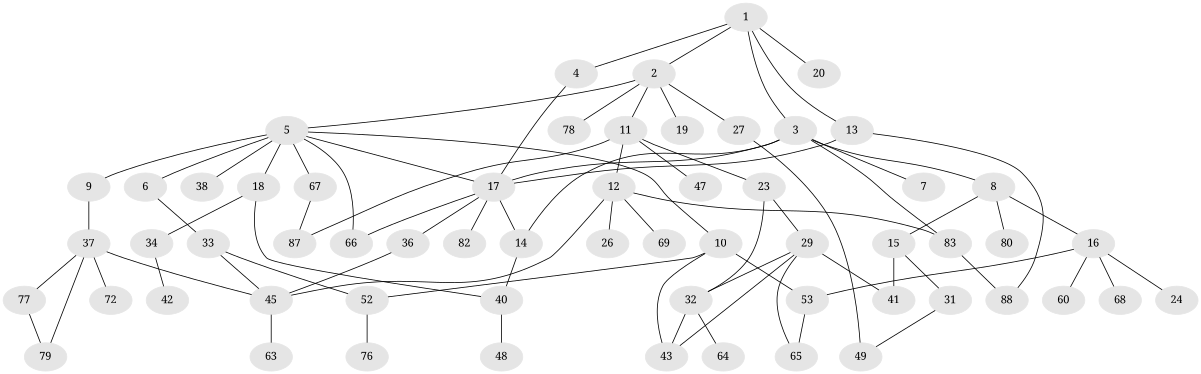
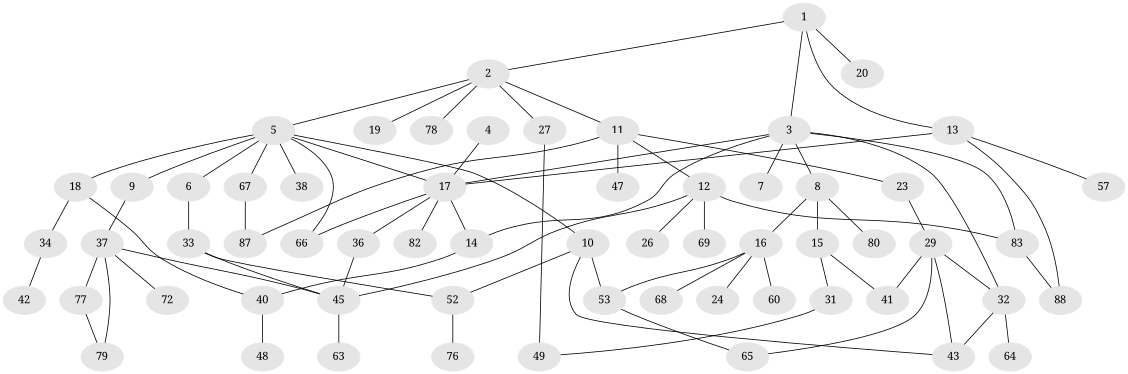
edge "1" -- "4": removed
node "57": added
edge "23" -- "32": now "3" -- "32"
